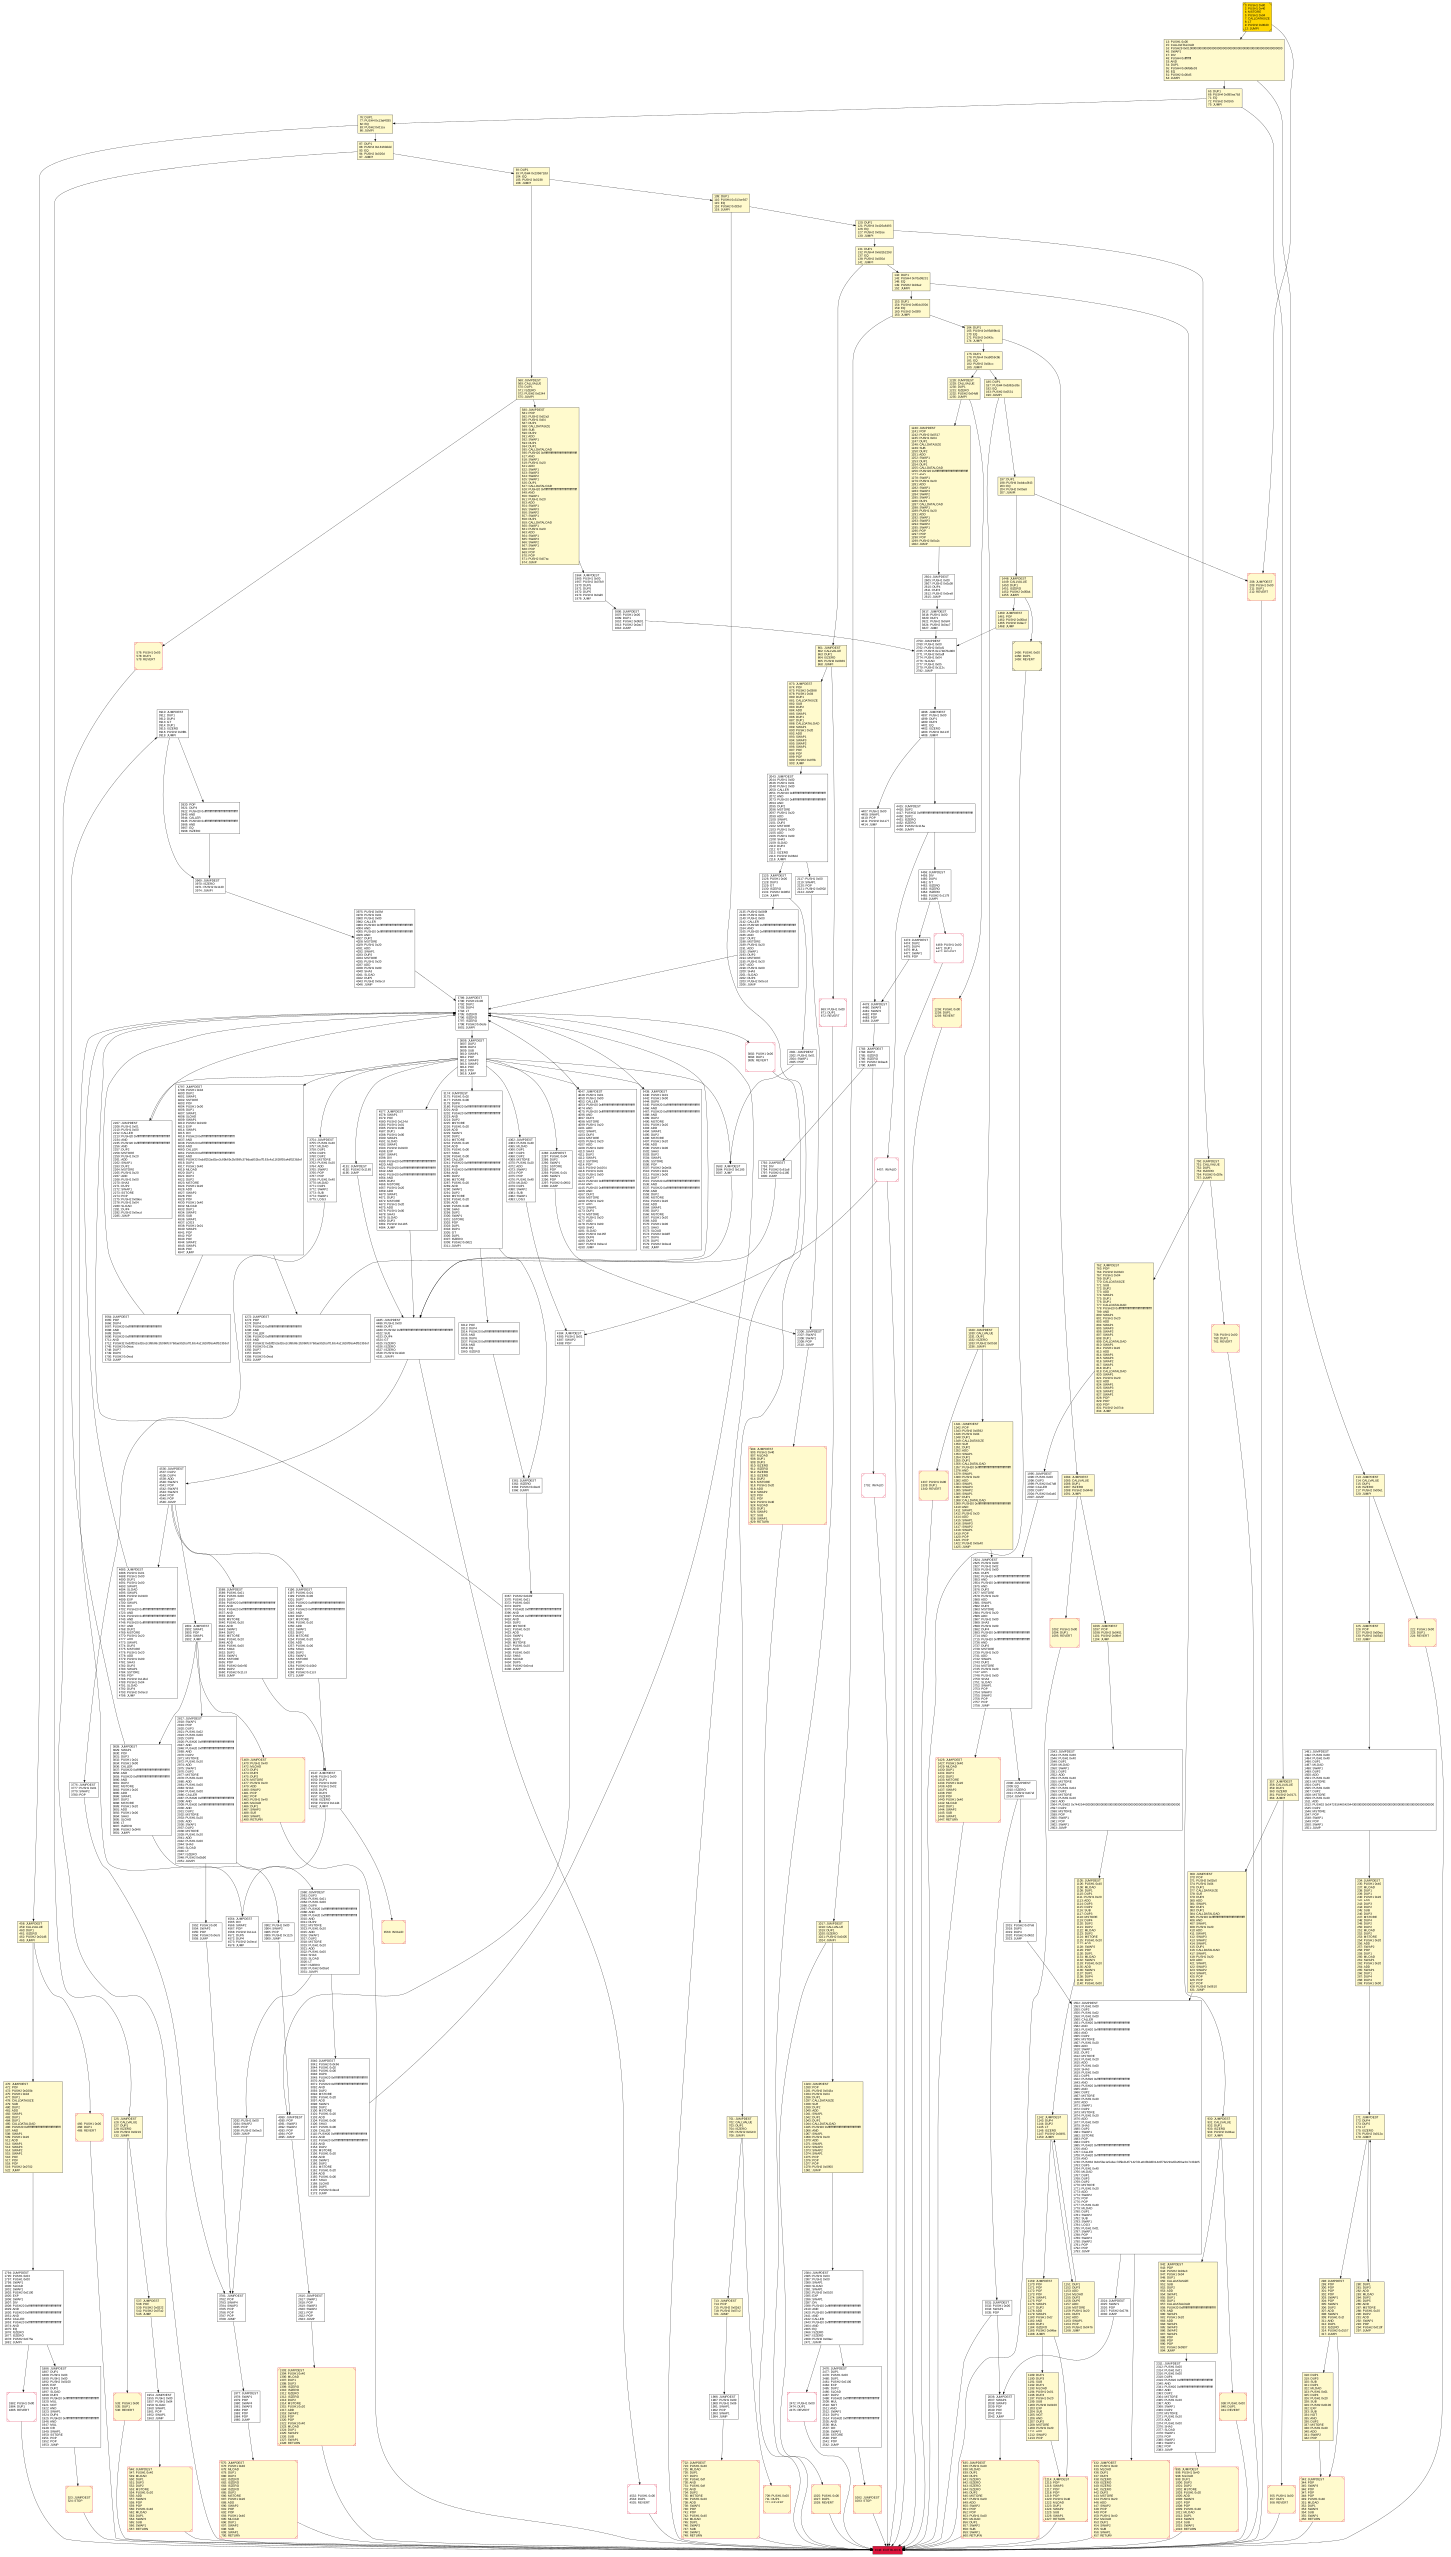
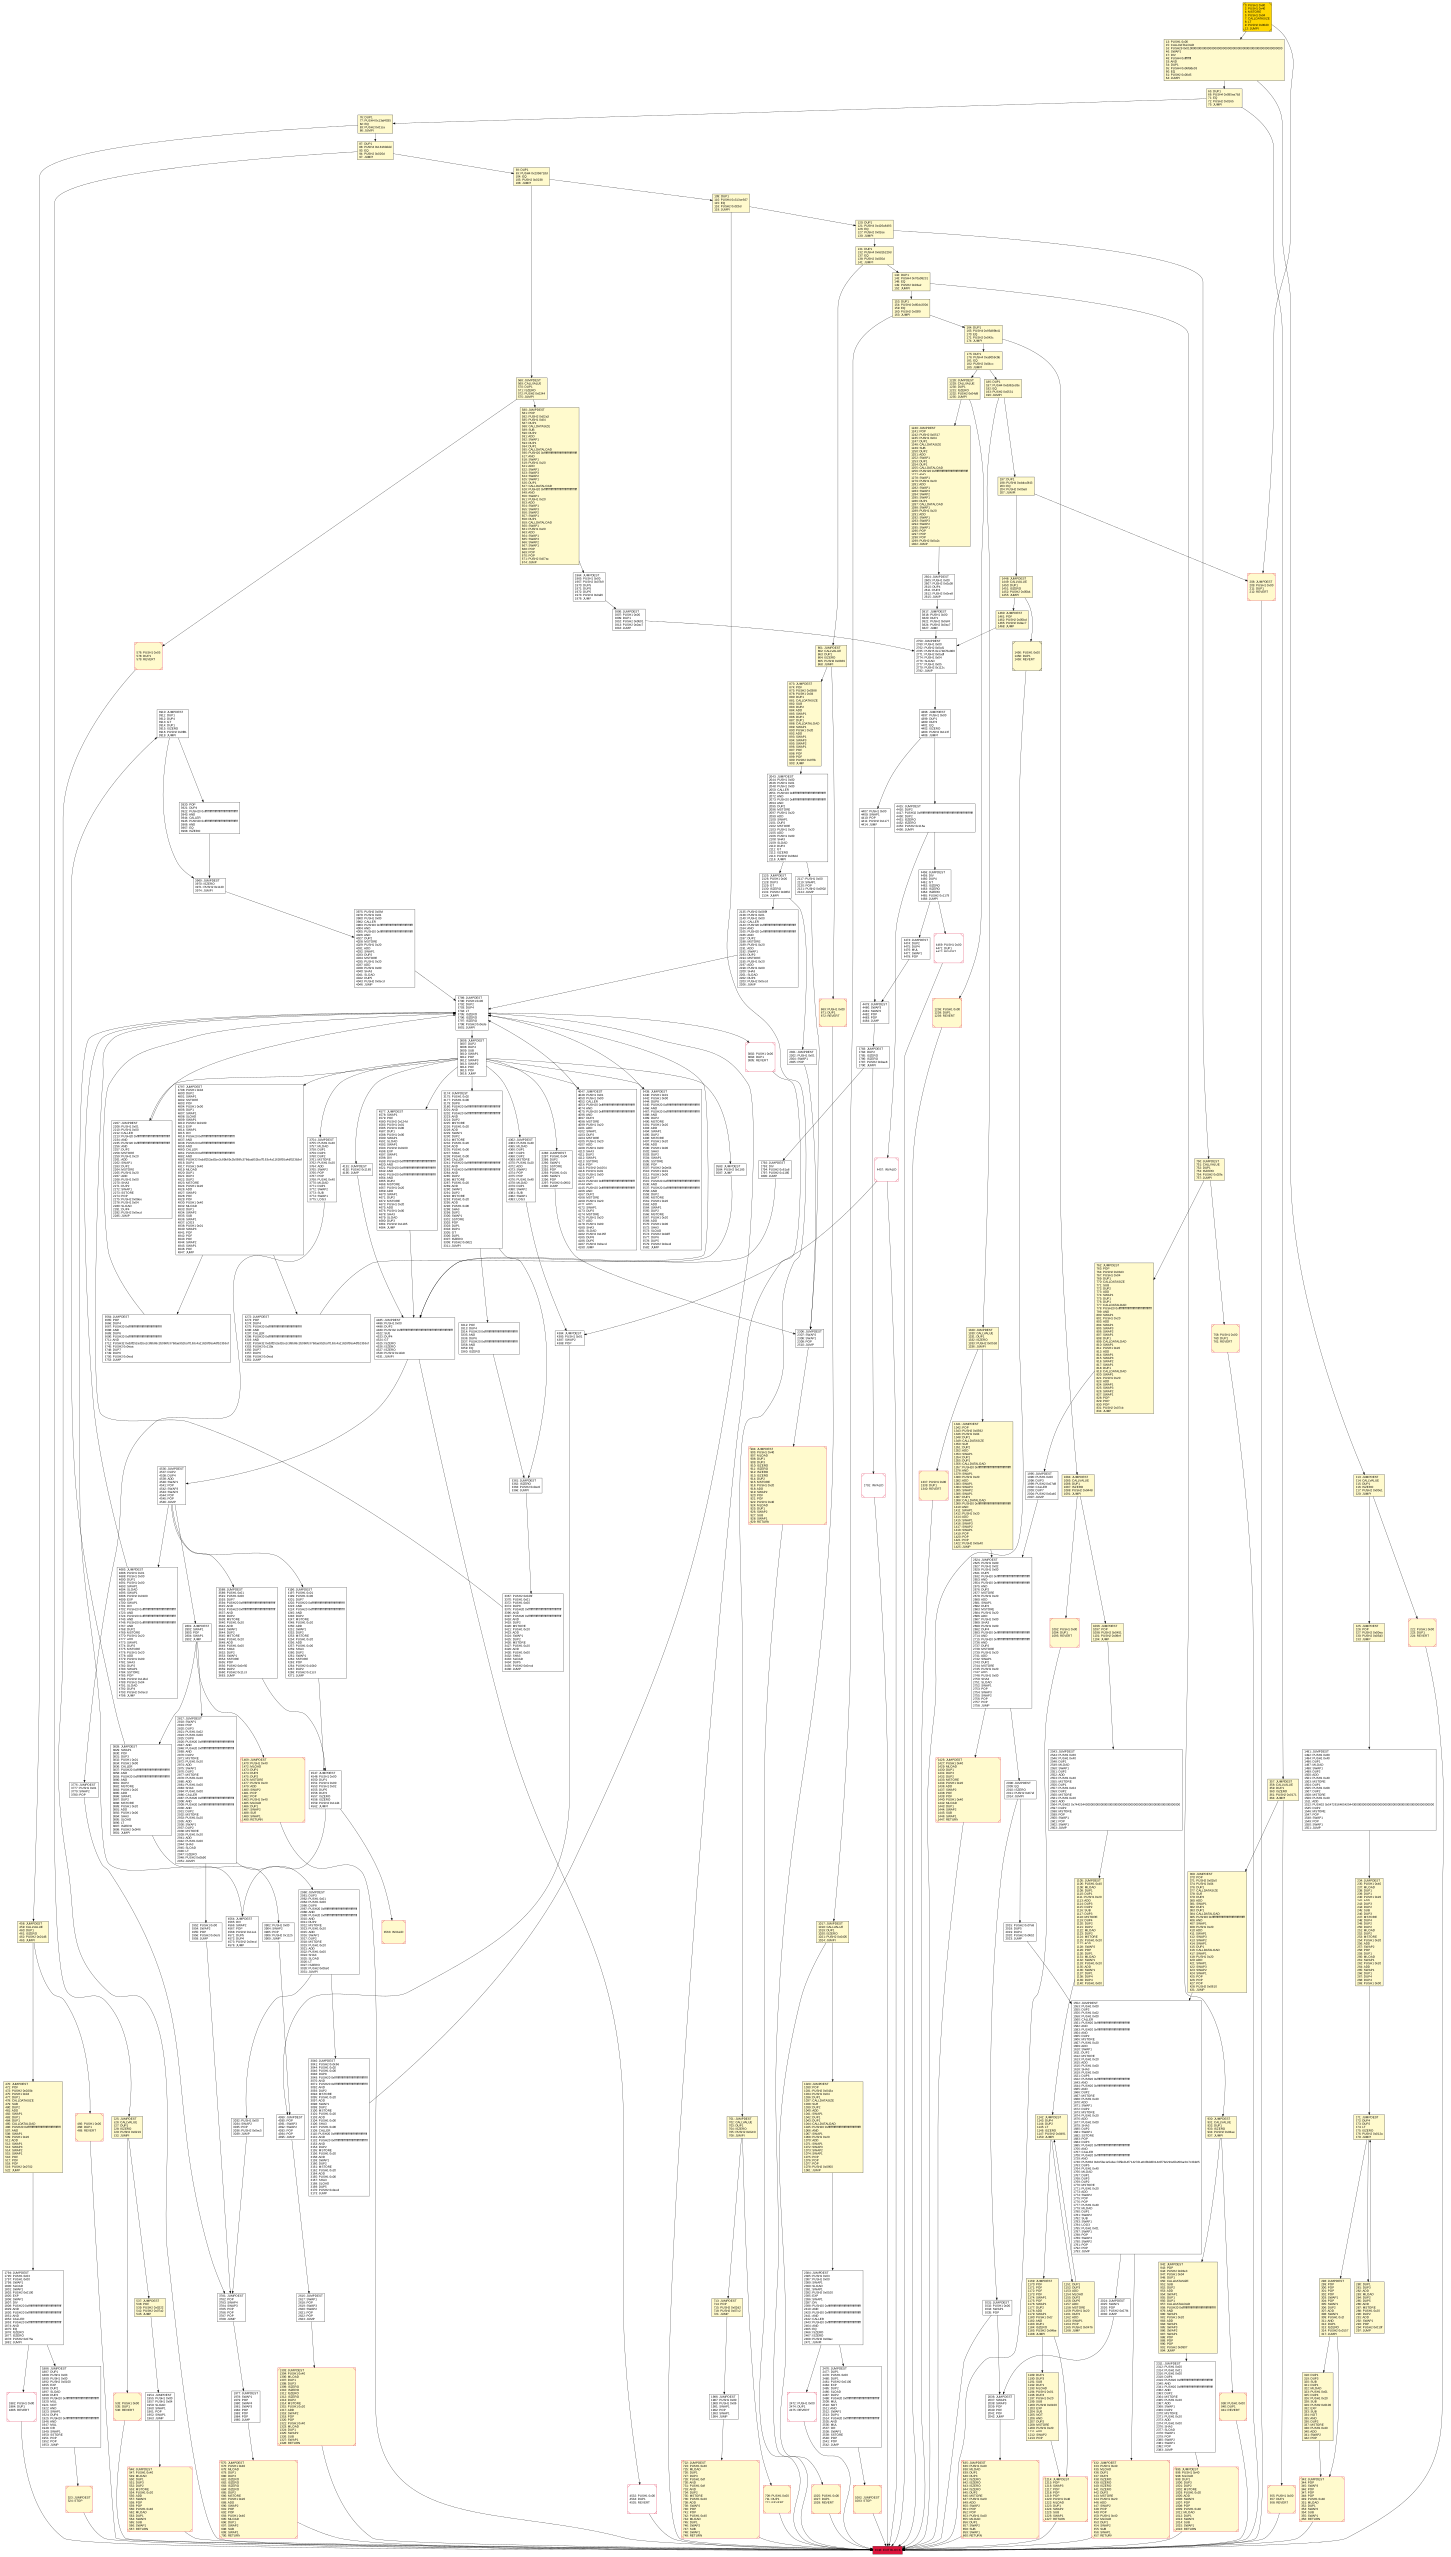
node "869: PUSH1 0x00 871: DUP1 872: REVERT": fillcolor white -> lemonchiffon
edge "2301: JUMPDEST 2302: PUSH1 0x01 2304: SWAP1 2305: POP" -> "3583: JUMPDEST 3584: PUSH2 0x1185 3587: JUMP": now "2301: JUMPDEST 2302: PUSH1 0x01 2304: SWAP1 2305: POP" -> "2306: JUMPDEST 2307: SWAP2 2308: SWAP1 2309: POP 2510: JUMP"
edge "709: PUSH1 0x00 711: DUP1 712: REVERT" -> "4948: EXIT BLOCK": added
